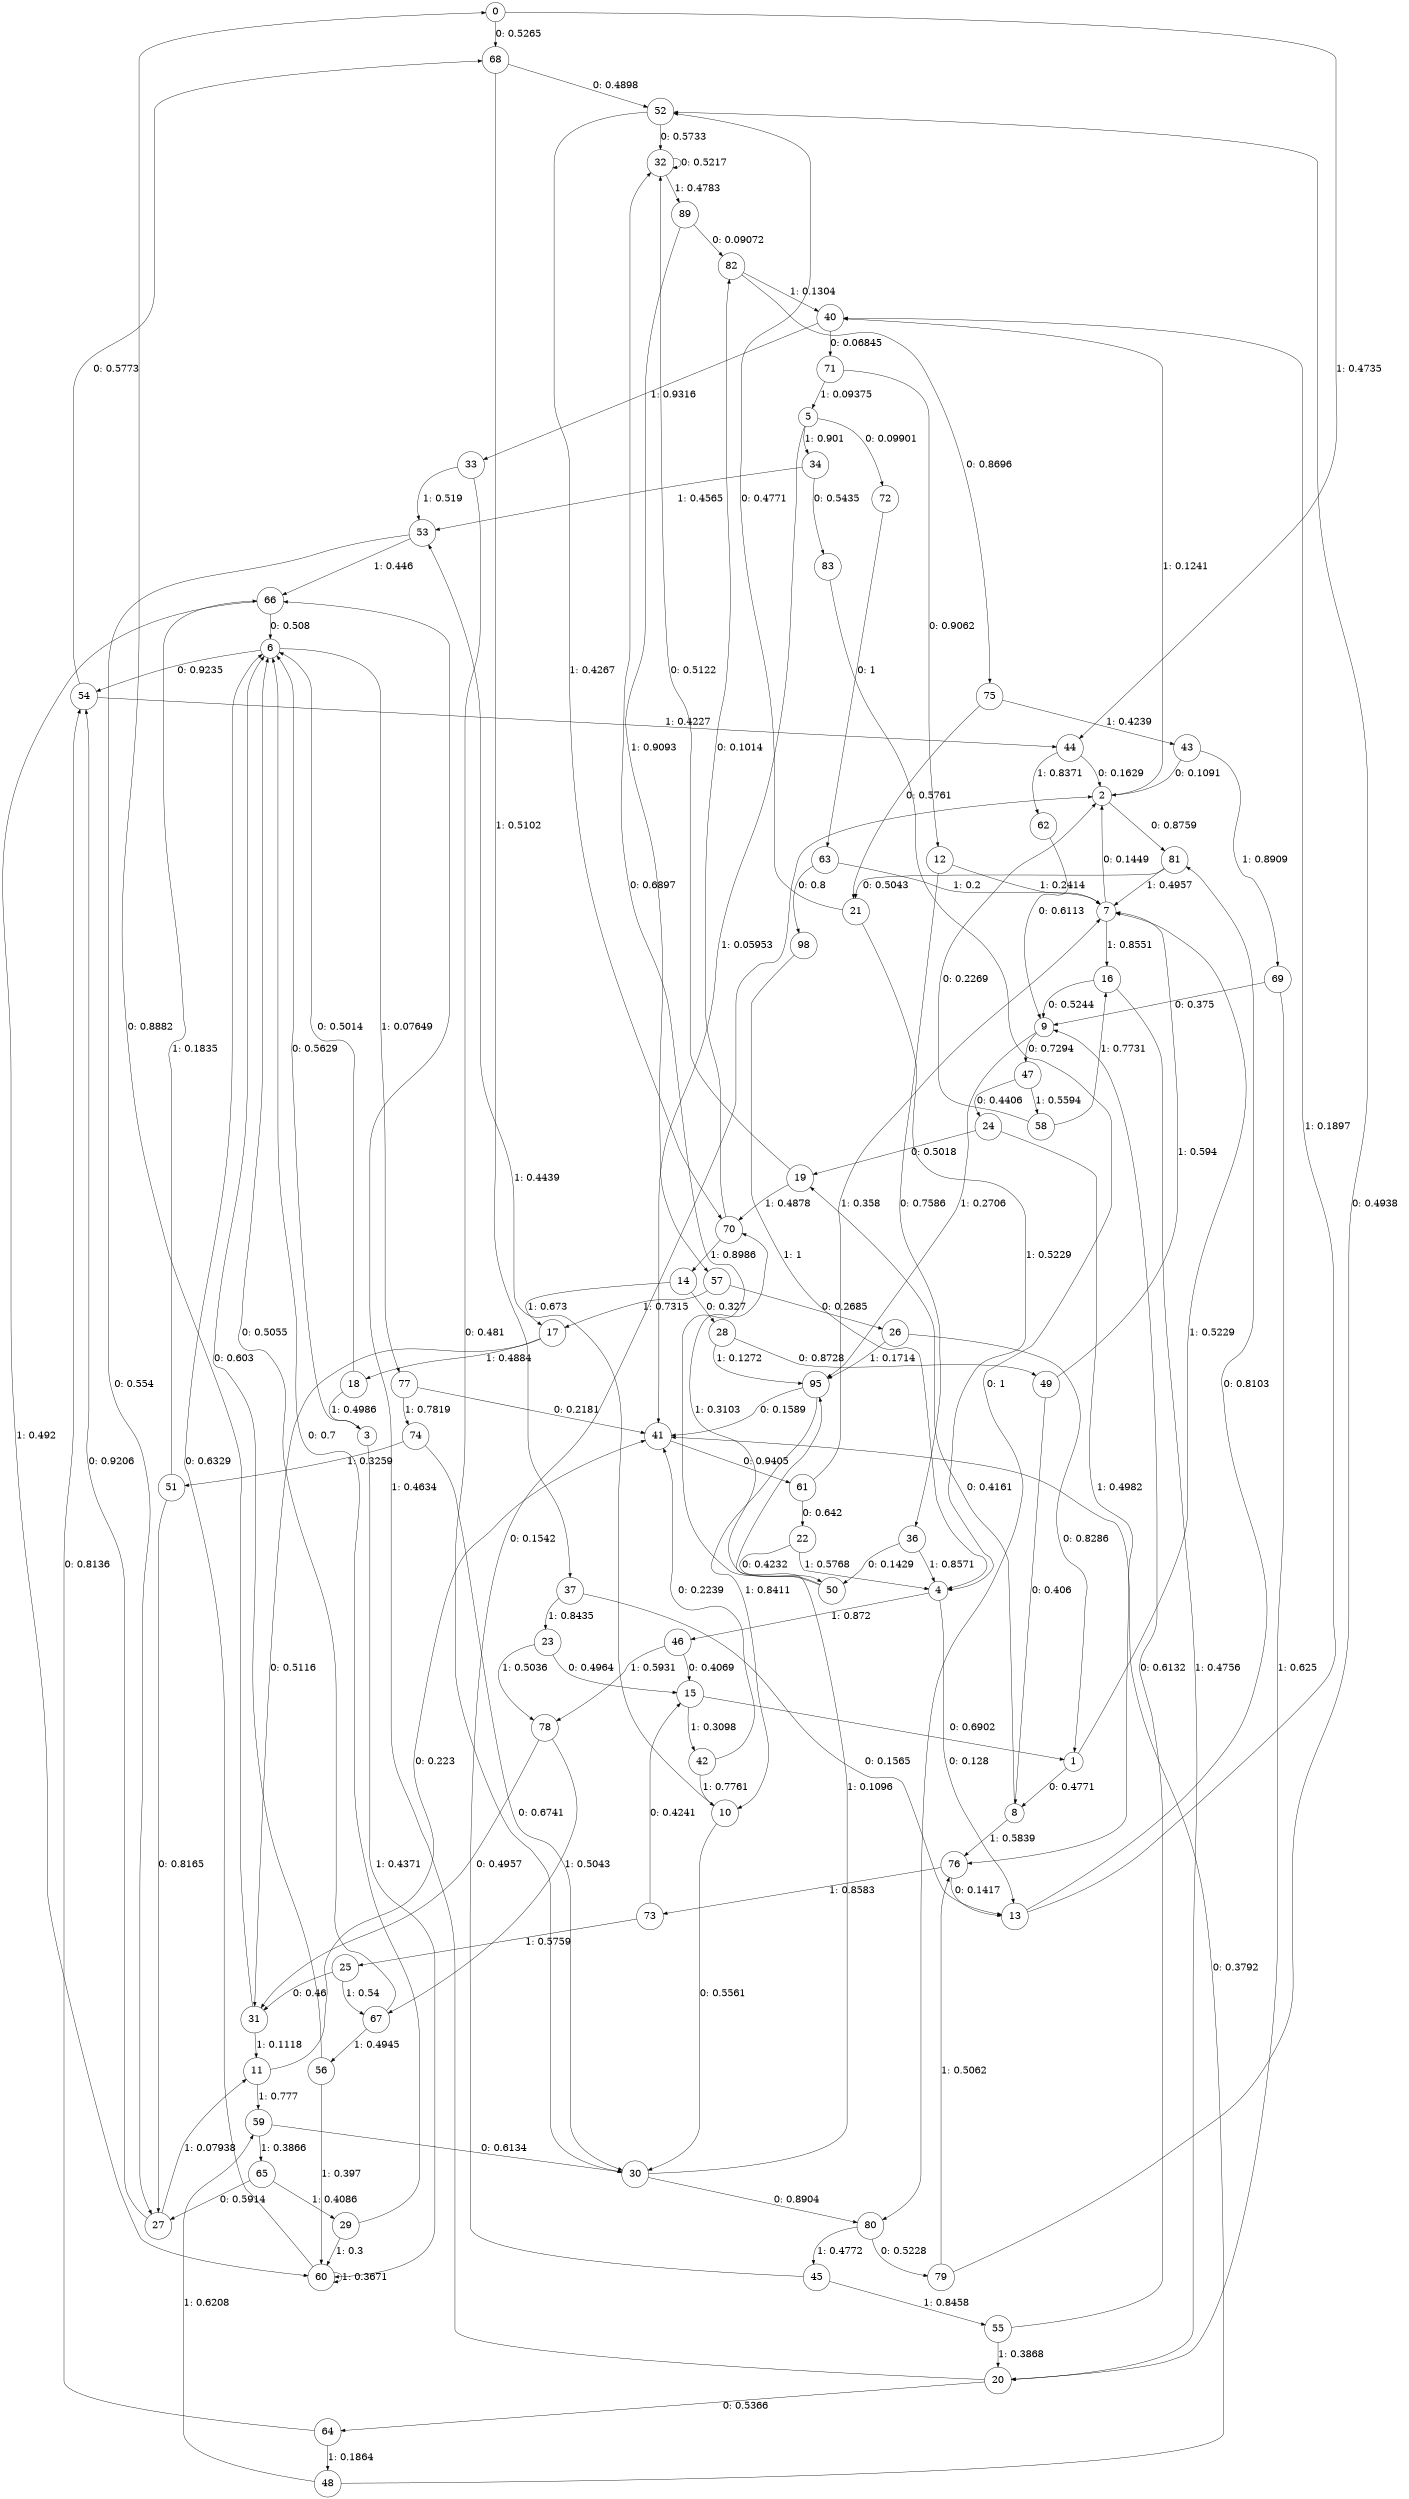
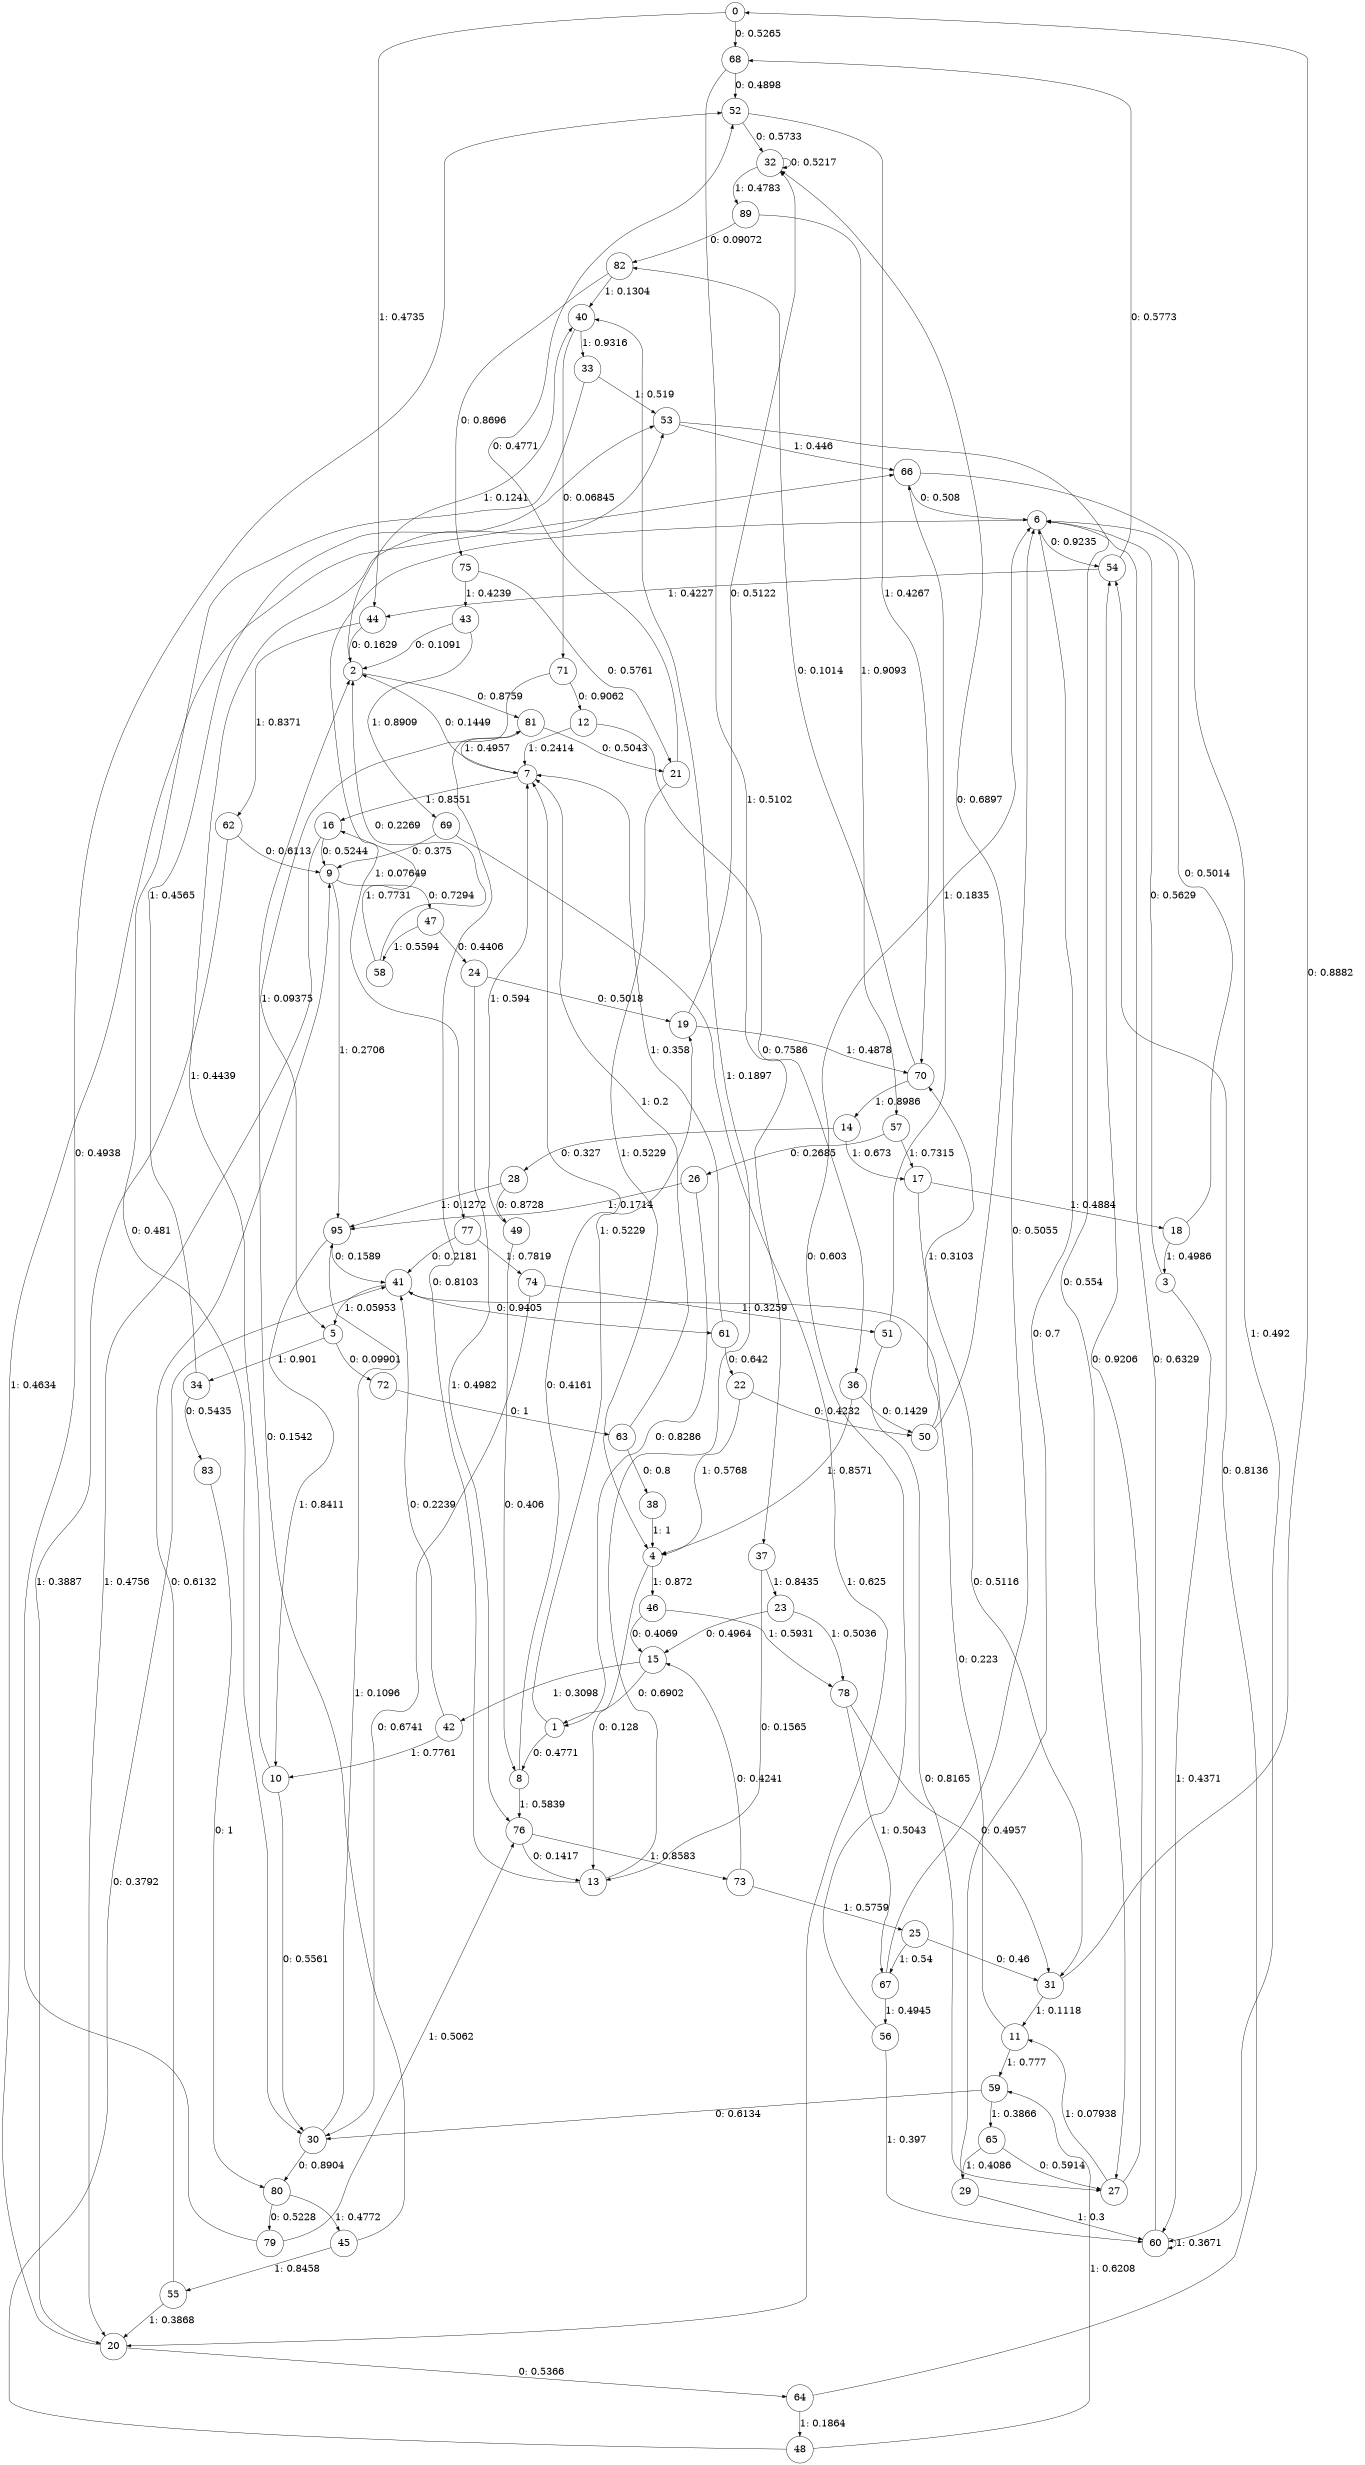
edge "5" -> "41": reversed
node "98": label "98" -> "38"
edge "62" -> "20": added, label "1: 0.3887"
